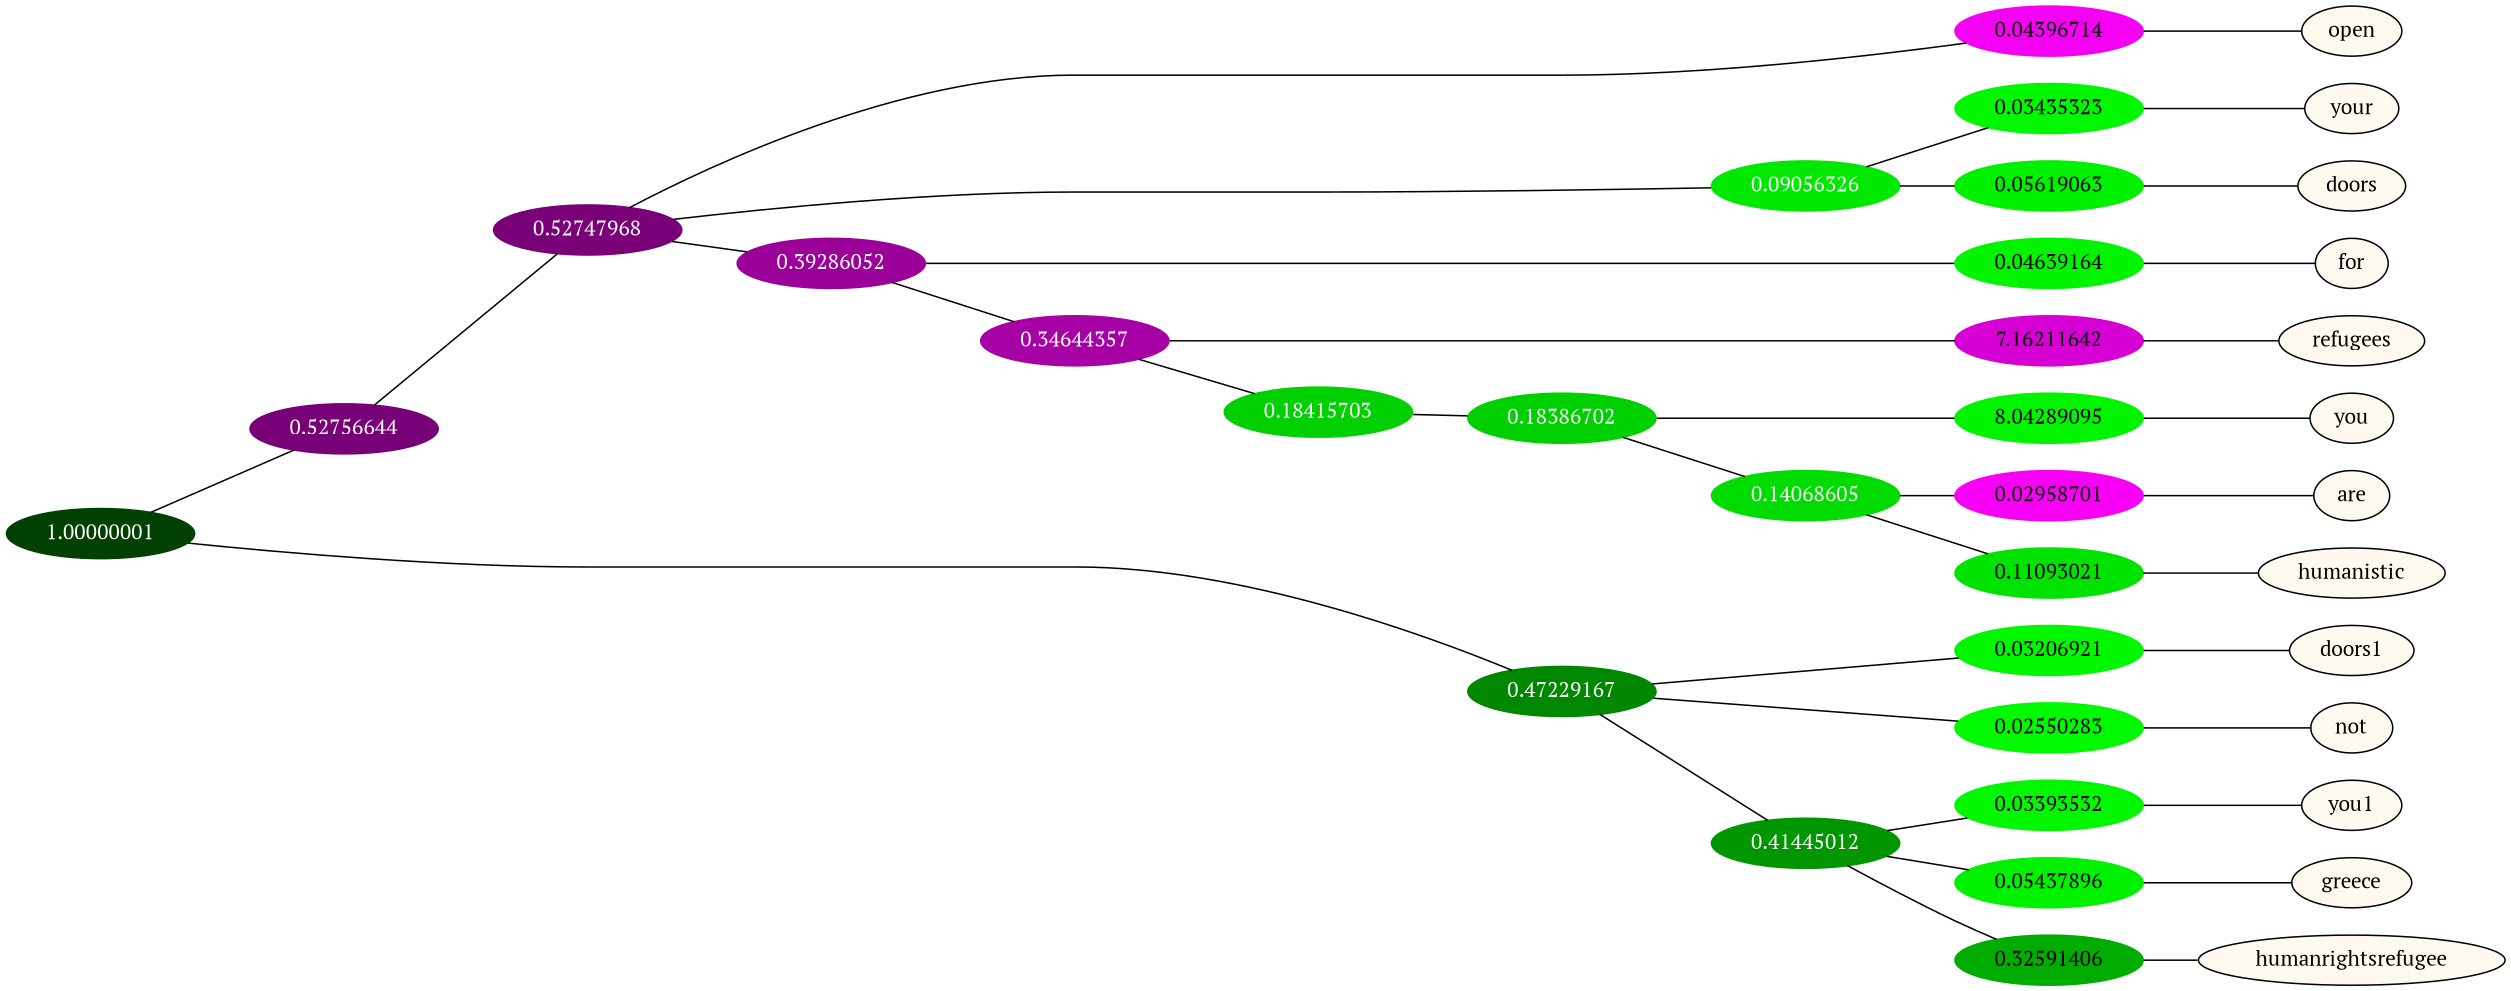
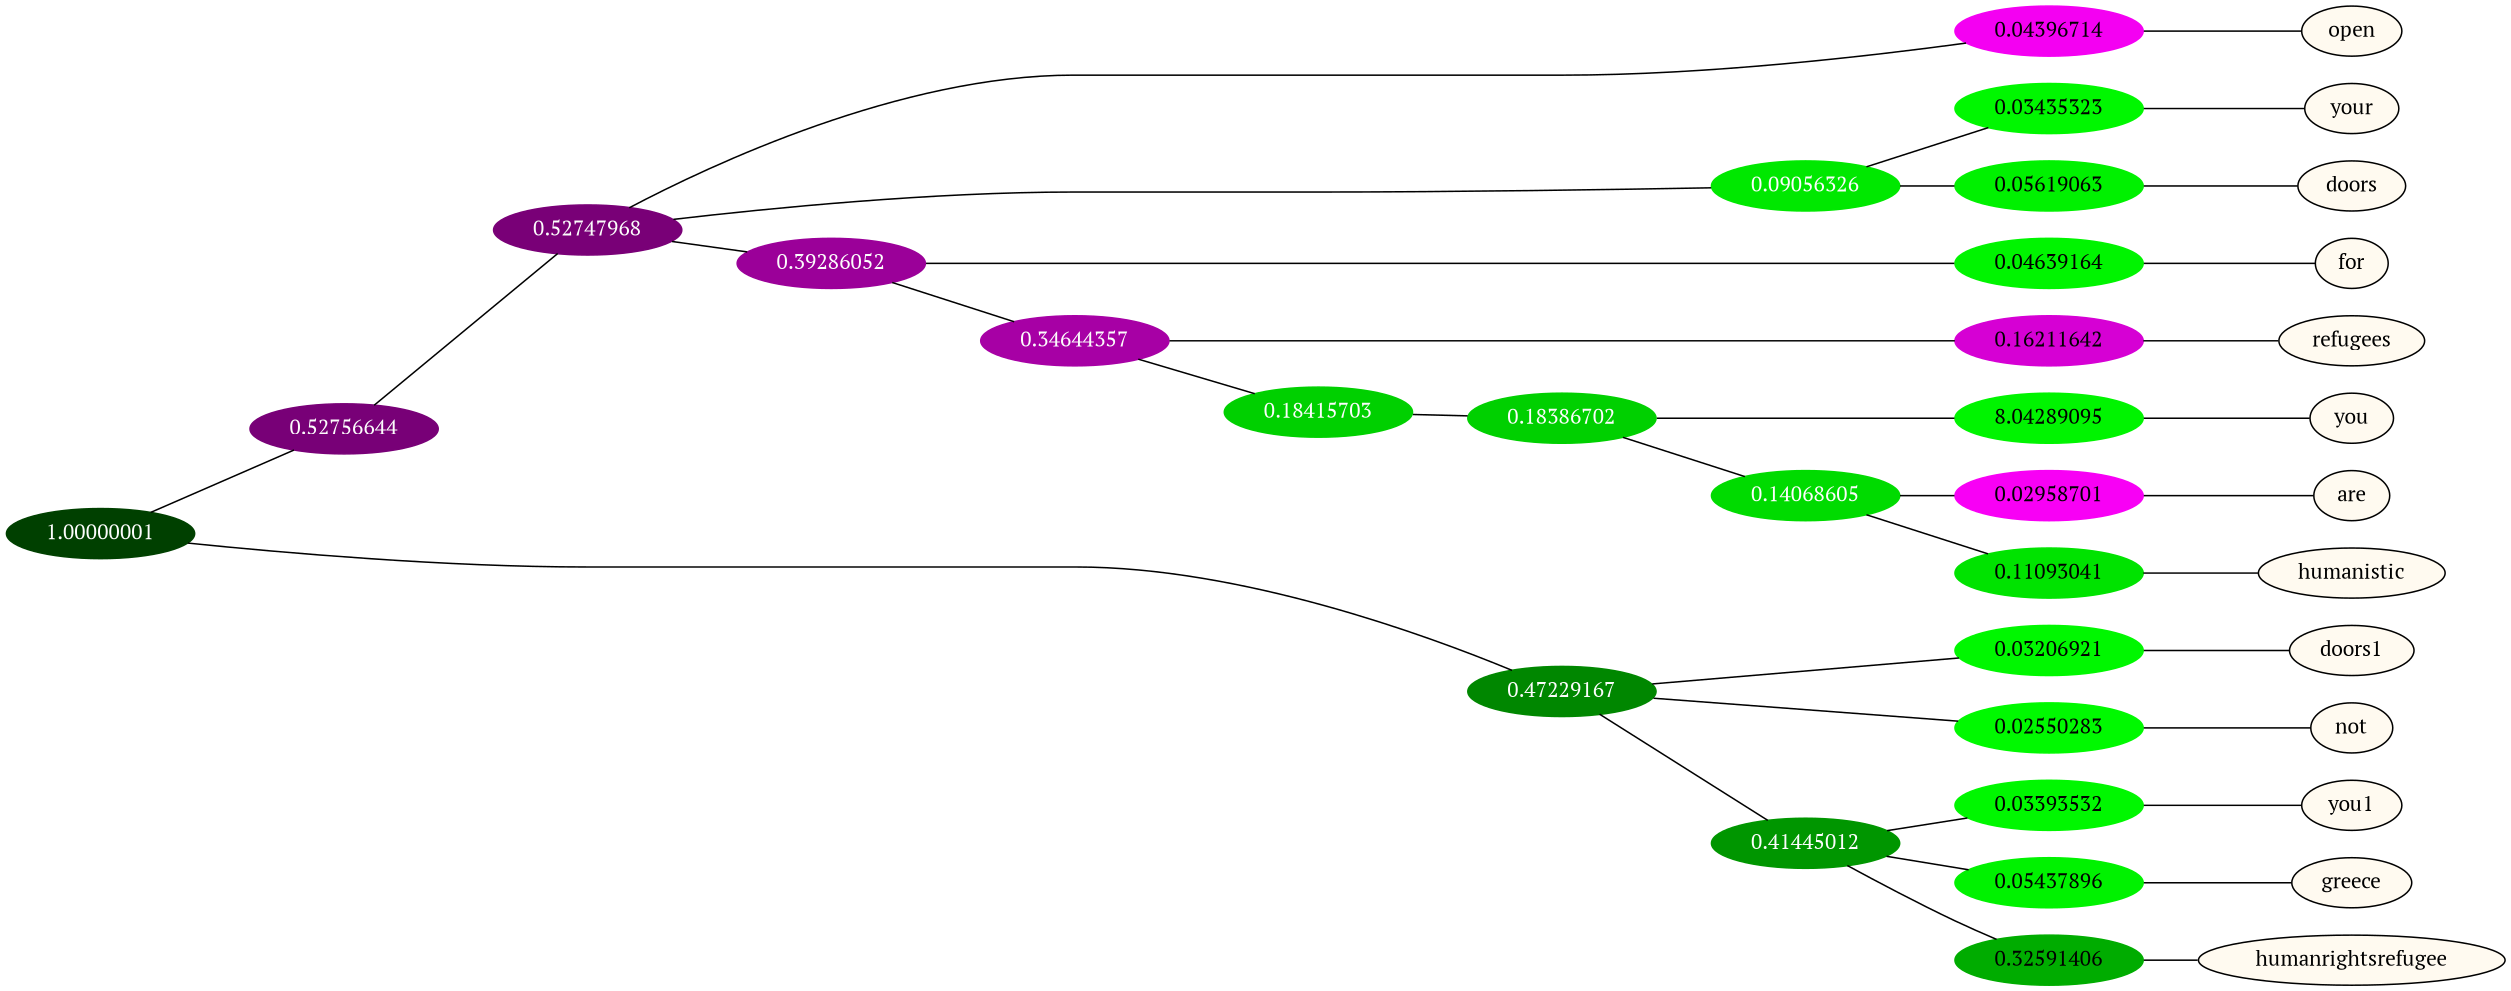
node "7.16211642": label "7.16211642" -> "0.16211642"
node "0.11093021": label "0.11093021" -> "0.11093041"
